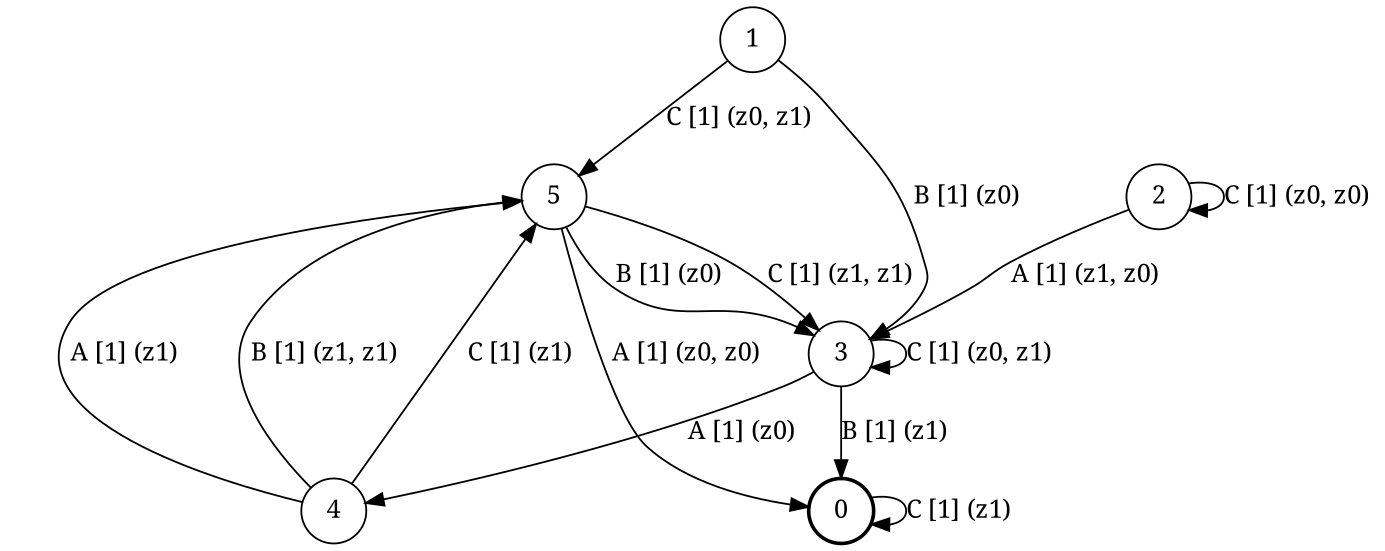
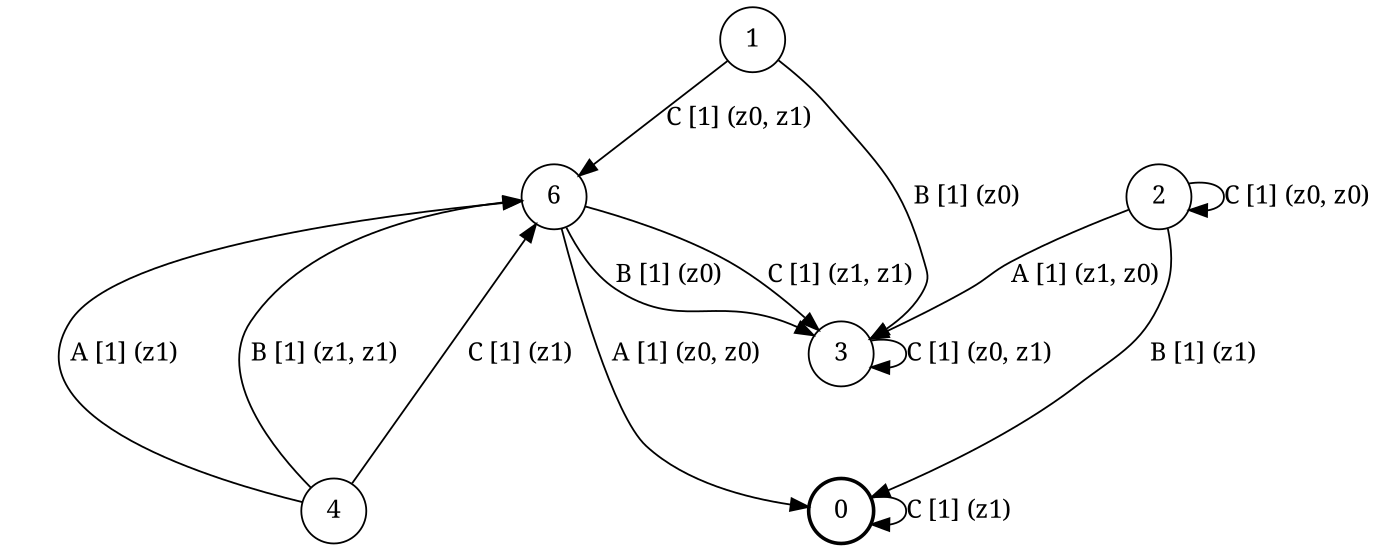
node "5": label "5" -> "6"
edge "3" -> "0": now "2" -> "0"
edge "3" -> "4": removed, label "A [1] (z0)"
